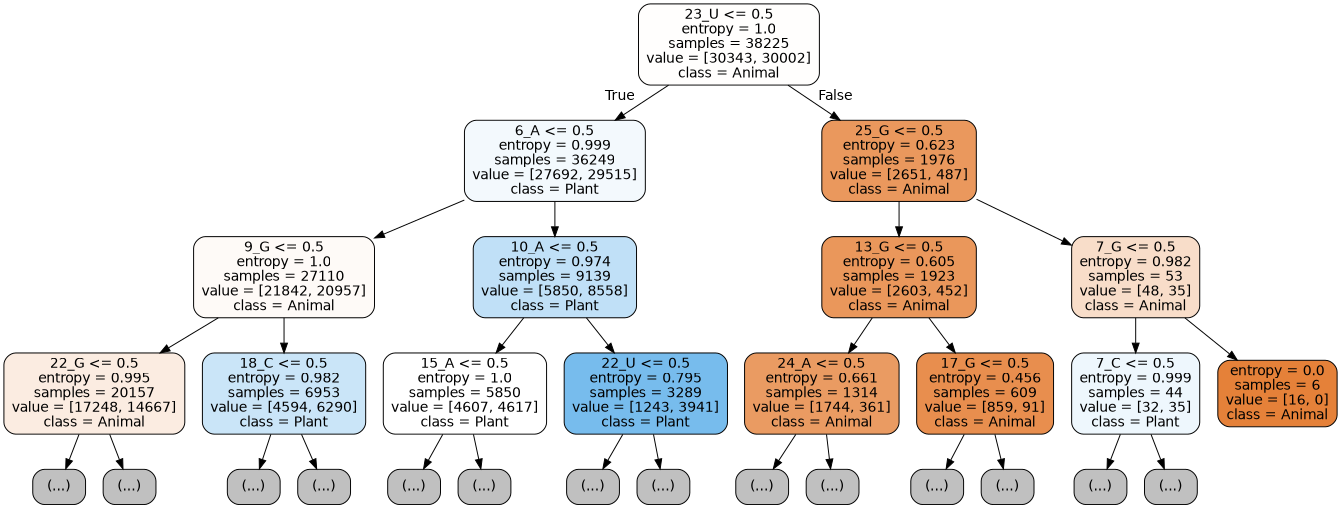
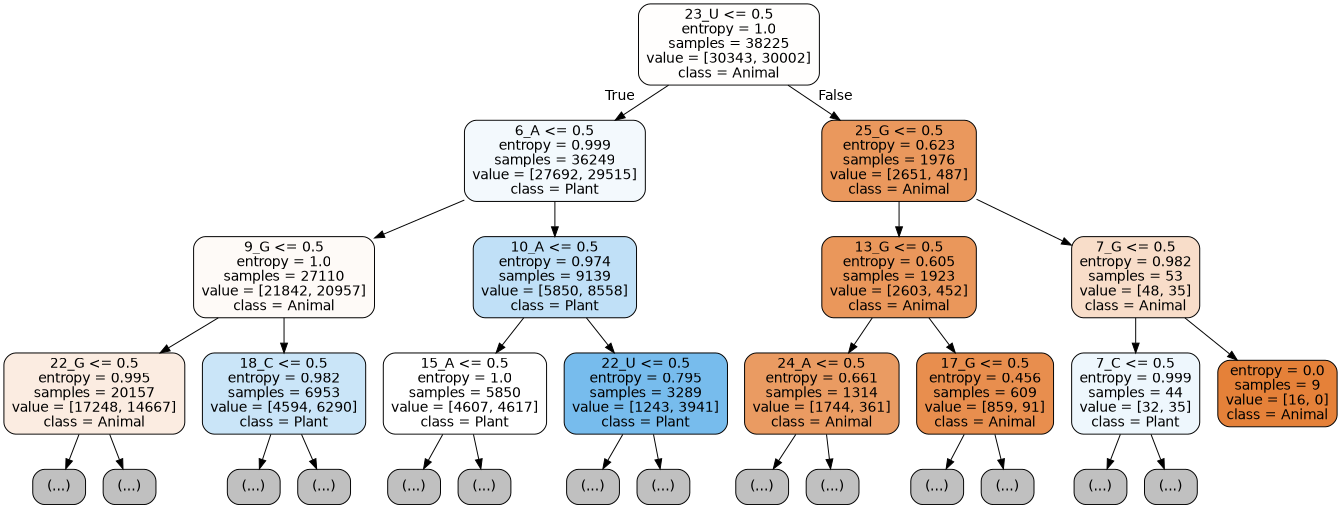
node "entropy = 0.0 samples = 6 value = [16, 0] class = Animal": label "entropy = 0.0 samples = 6 value = [16, 0] class = Animal" -> "entropy = 0.0 samples = 9 value = [16, 0] class = Animal"
